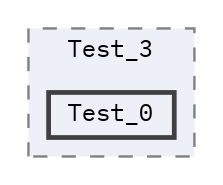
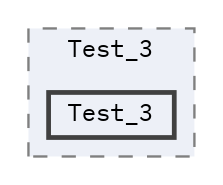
node "Test_0": label "Test_0" -> "Test_3"
